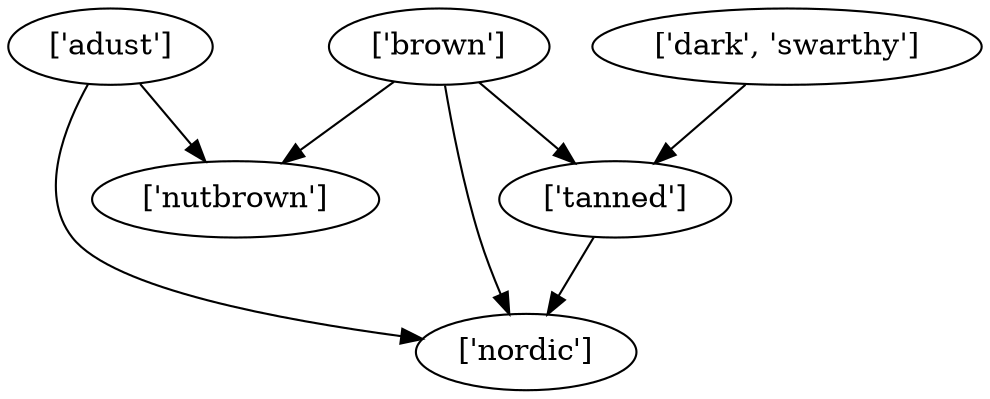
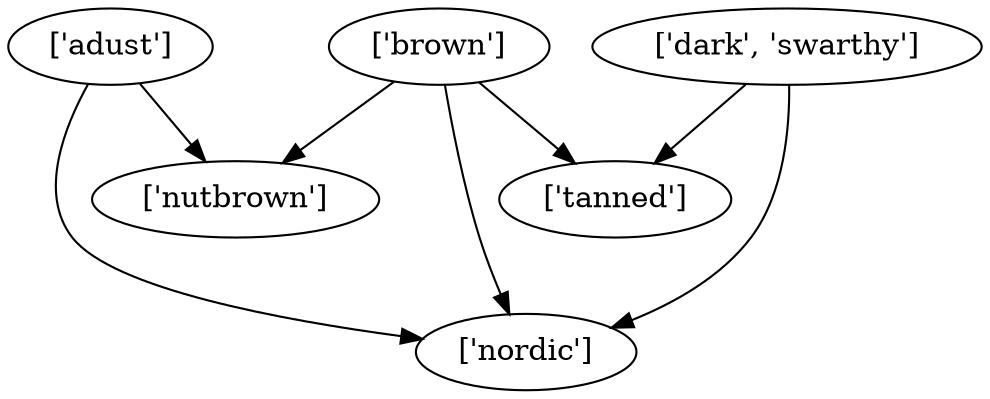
edge "['tanned']" -> "['nordic']": now "['dark', 'swarthy']" -> "['nordic']"
